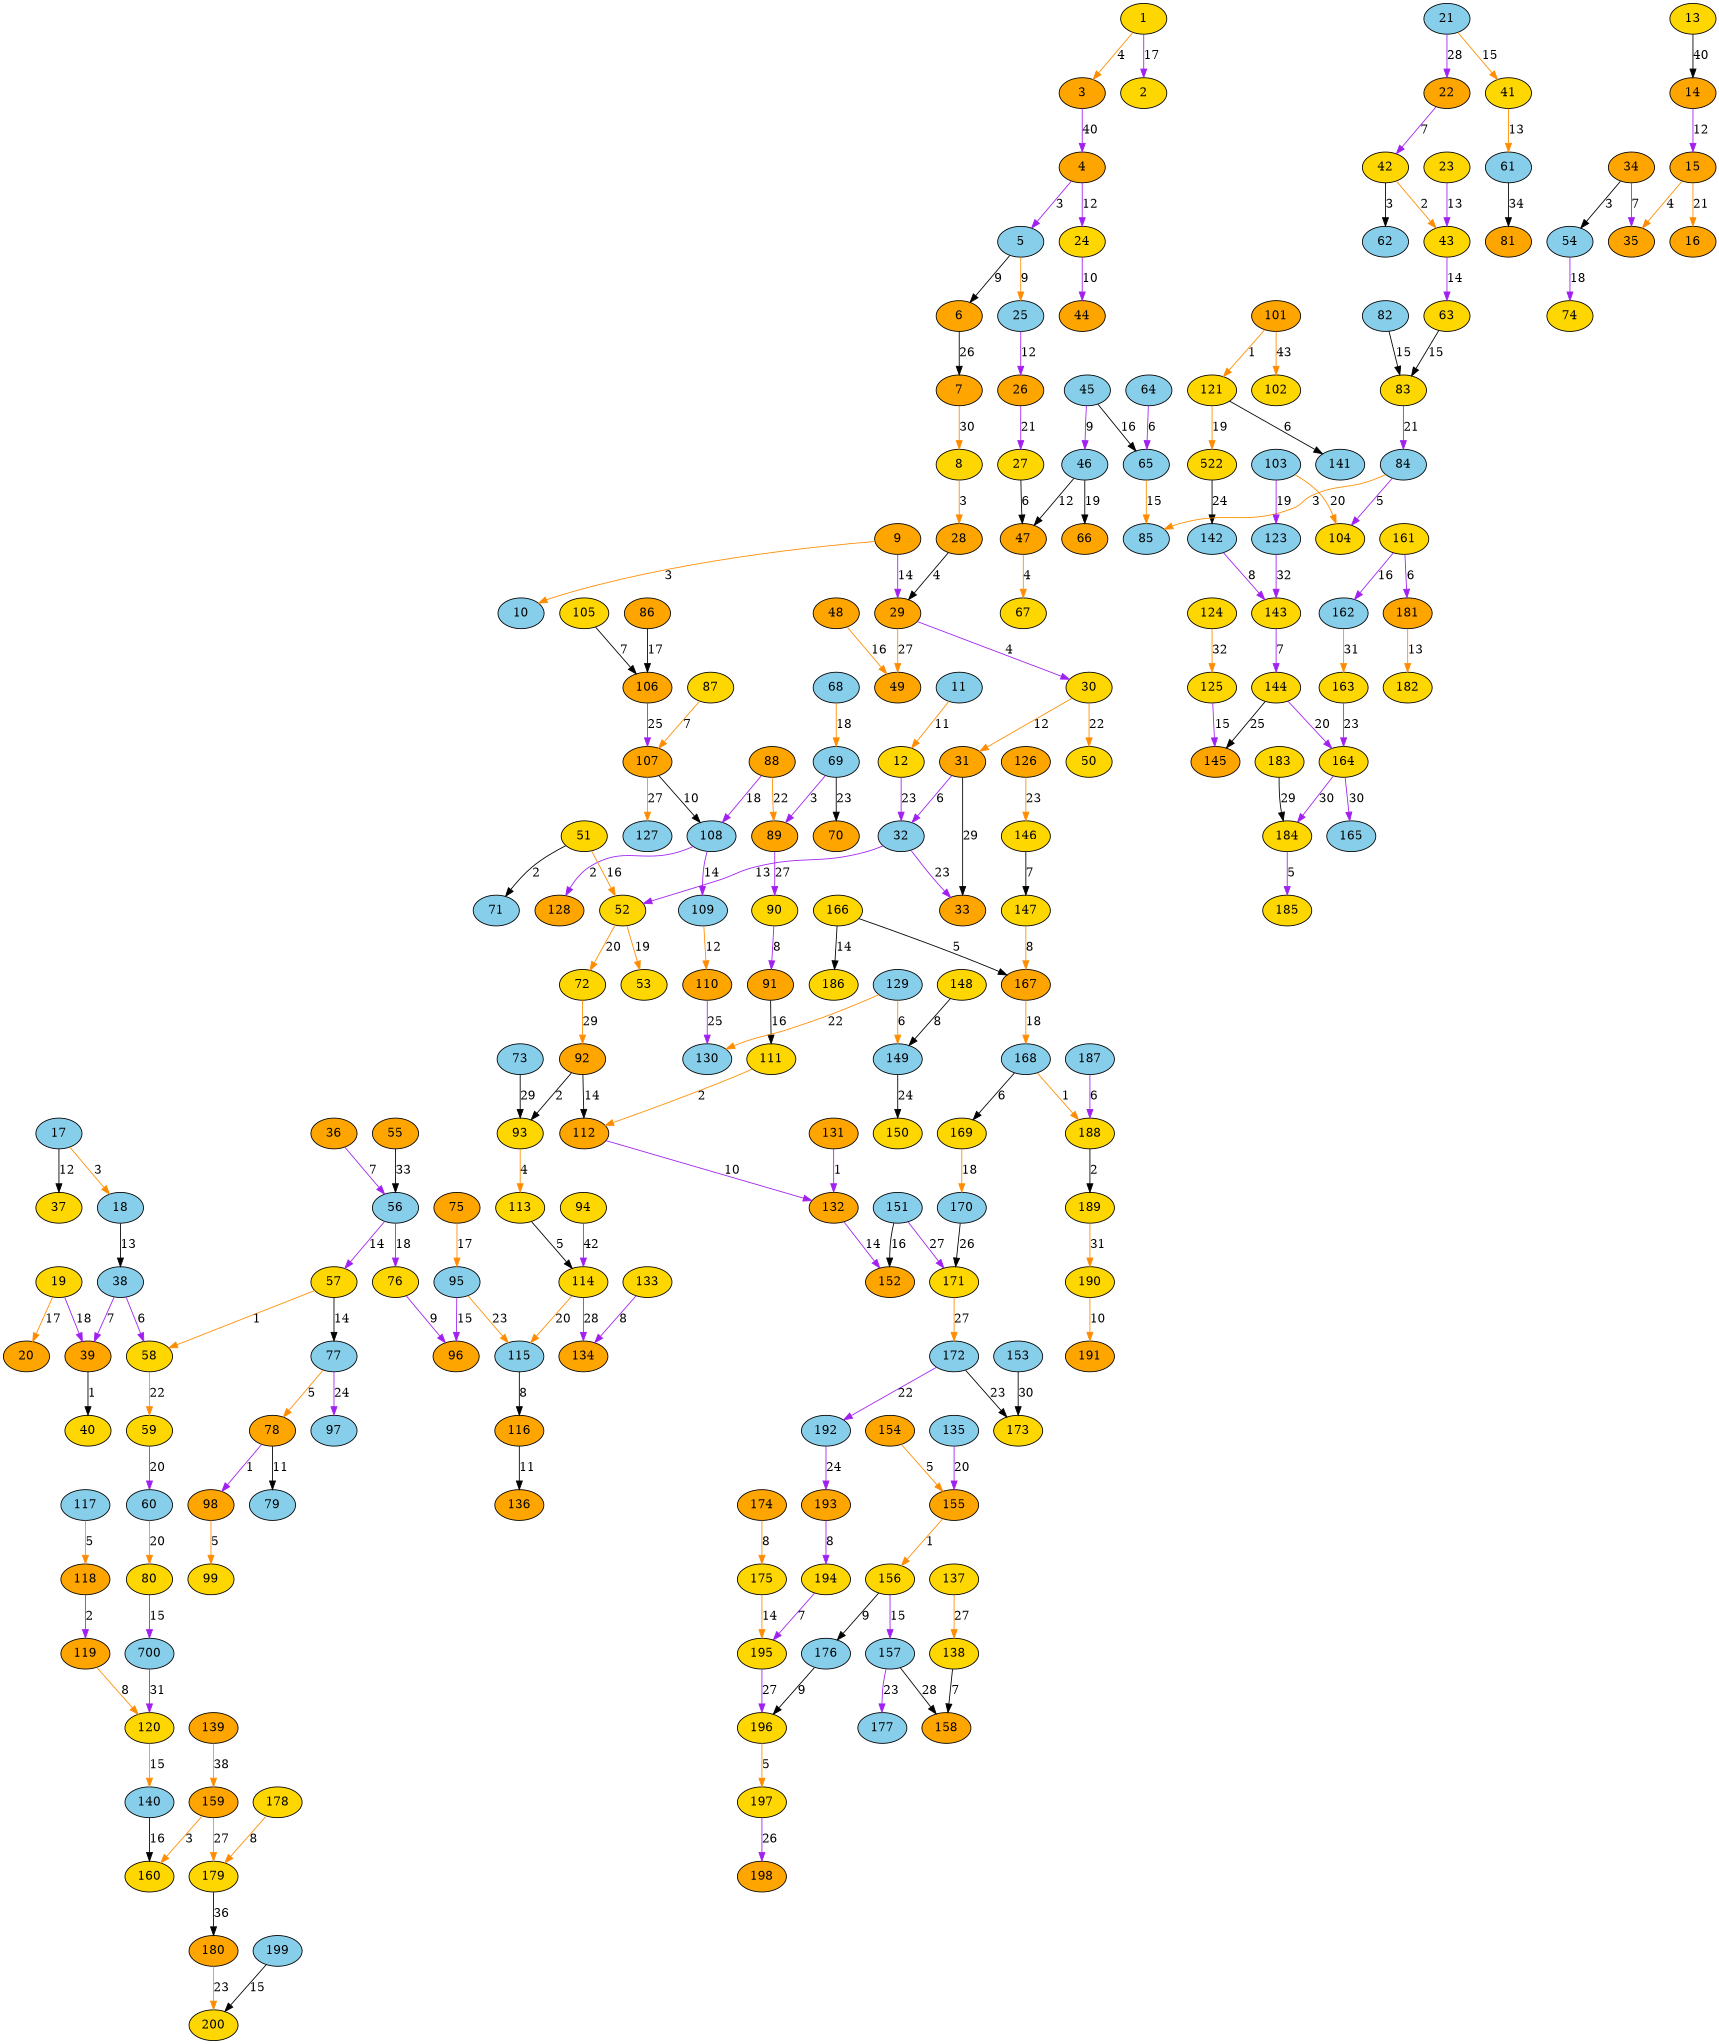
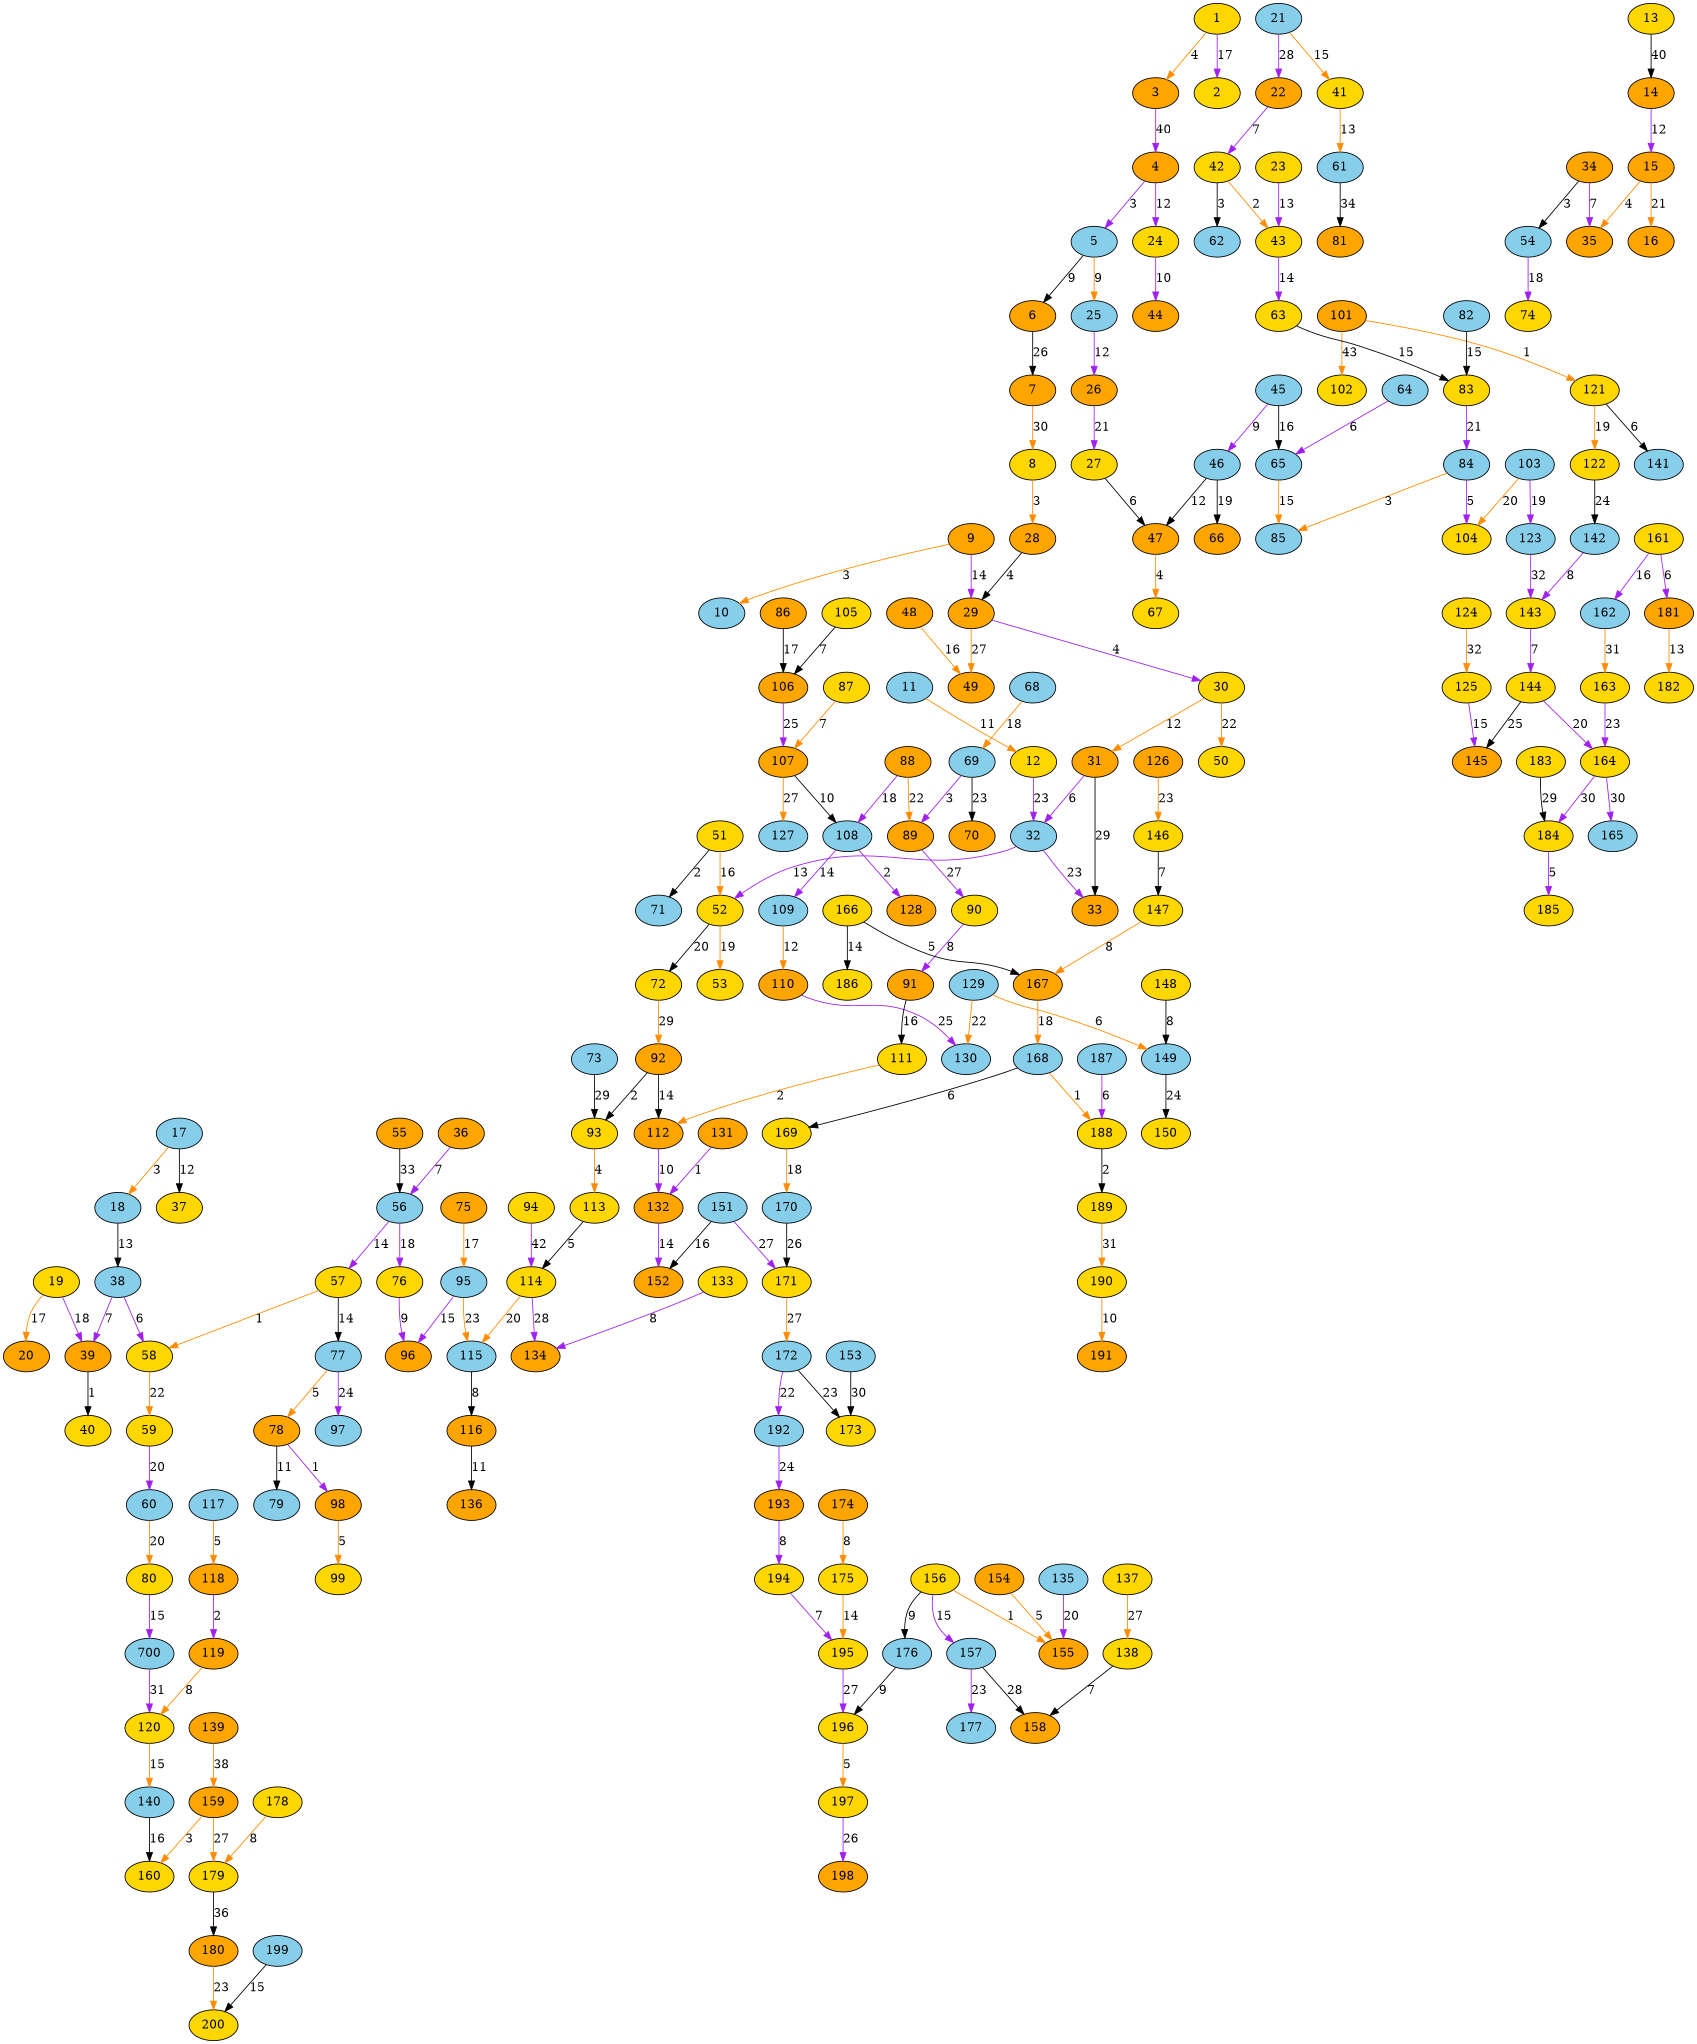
node "522": label "522" -> "122"
edge "52" -> "72": color darkorange -> black
edge "155" -> "156": reversed
